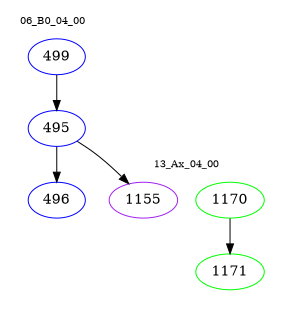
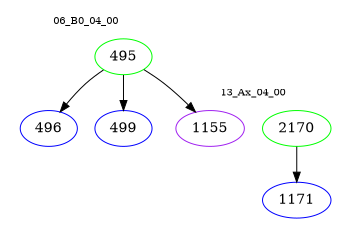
edge "499" -> "495": reversed
node "495": color blue -> green
node "1170": label "1170" -> "2170"
node "1171": color green -> blue
